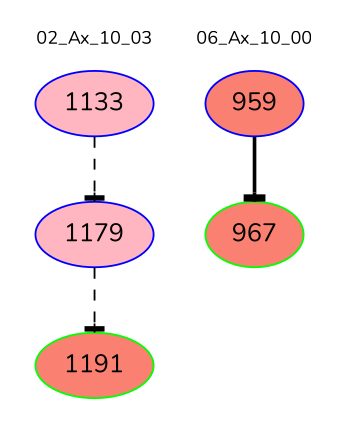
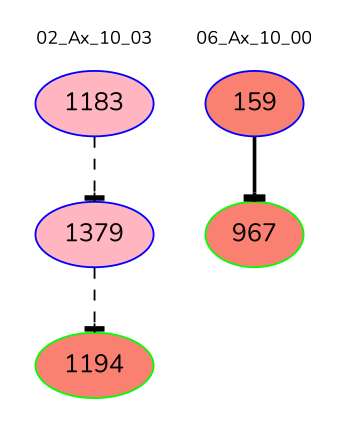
node "1133": label "1133" -> "1183"
node "959": label "959" -> "159"
node "1179": label "1179" -> "1379"
node "1191": label "1191" -> "1194"
